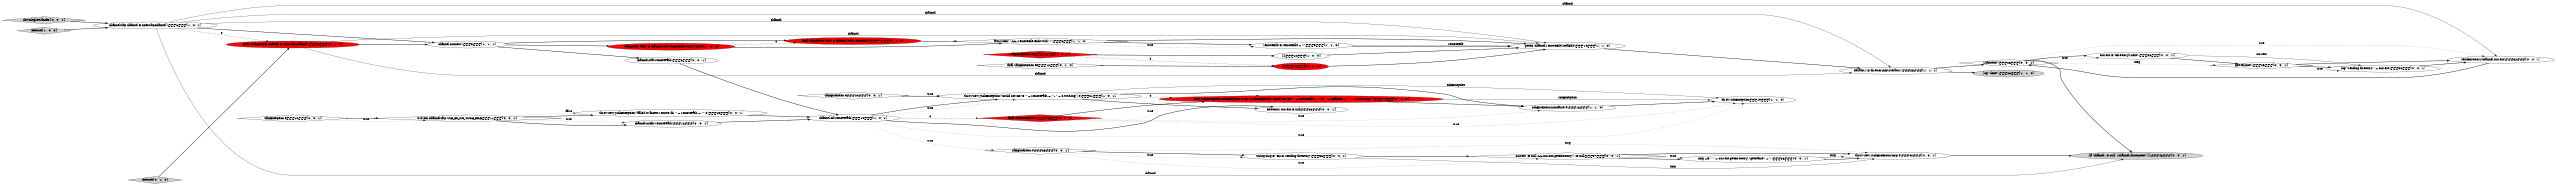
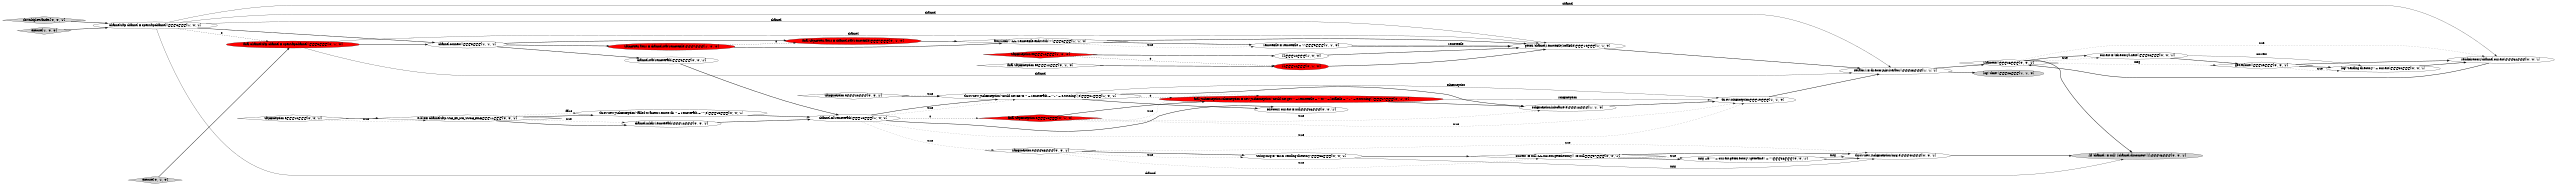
edge "throw schException@@@19@@@['1', '1', '0']" -> "Iterator i = directoryList.iterator()@@@25@@@['1', '1', '1']": added
edge "SftpException e@@@35@@@['0', '0', '1']" -> "throw new JSchException(msg,e)@@@40@@@['0', '0', '1']": label "msg" -> "true"
